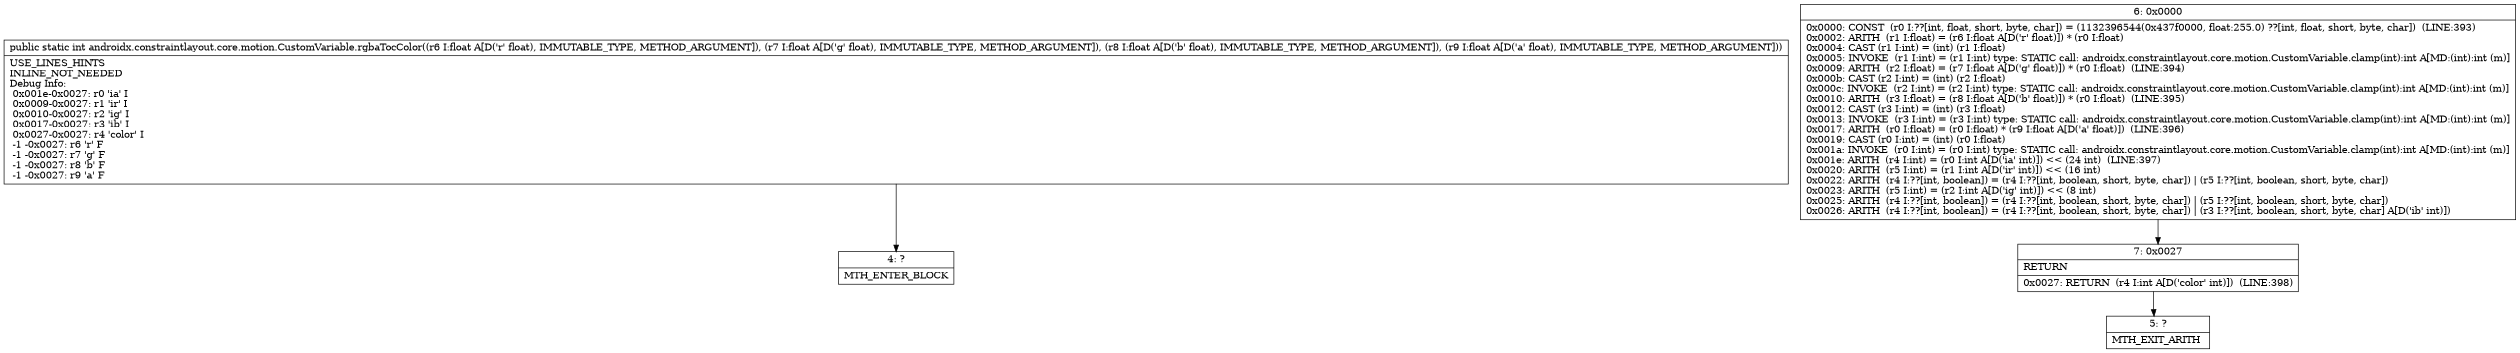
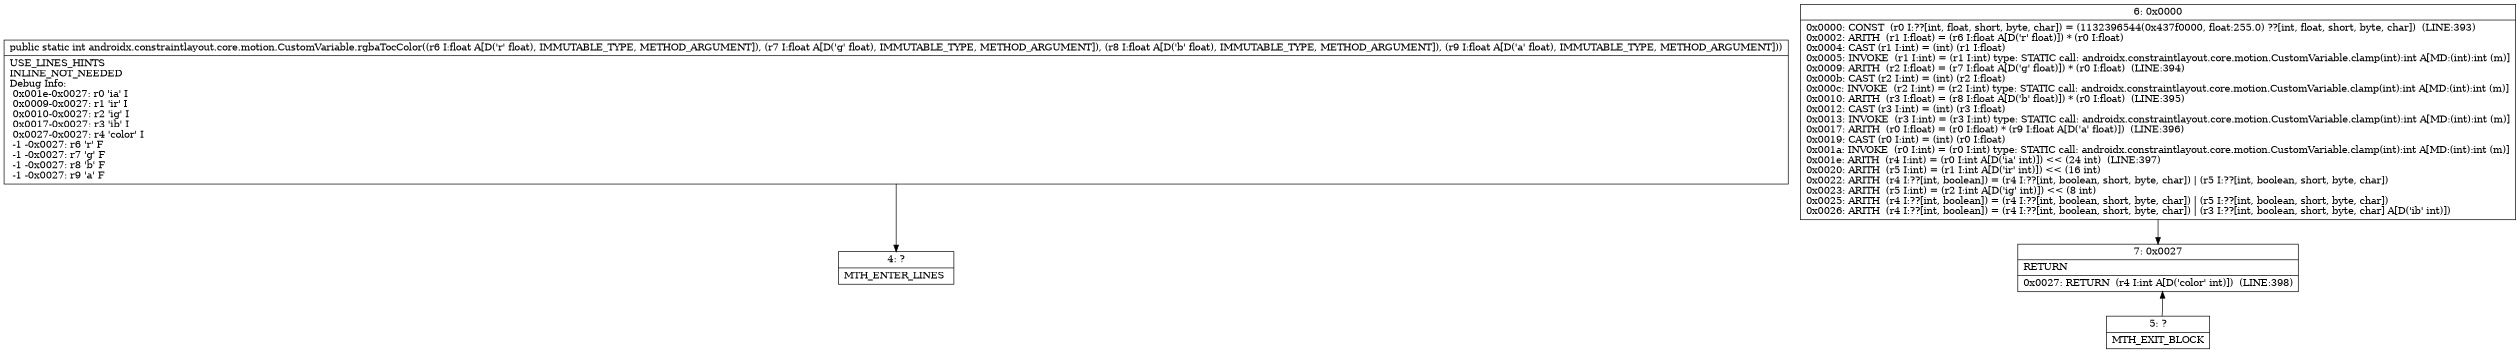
node "4: ?": text "MTH_ENTER_BLOCK" -> "MTH_ENTER_LINES"
edge "7: 0x0027" -> "5: ?": reversed
node "5: ?": text "MTH_EXIT_ARITH" -> "MTH_EXIT_BLOCK"
